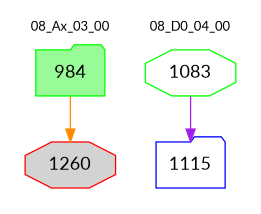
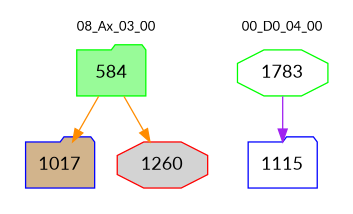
cluster "08_D0_04_00": label "08_D0_04_00" -> "00_D0_04_00"
node "984": label "984" -> "584"
node "1083": label "1083" -> "1783"
node "1017": added
